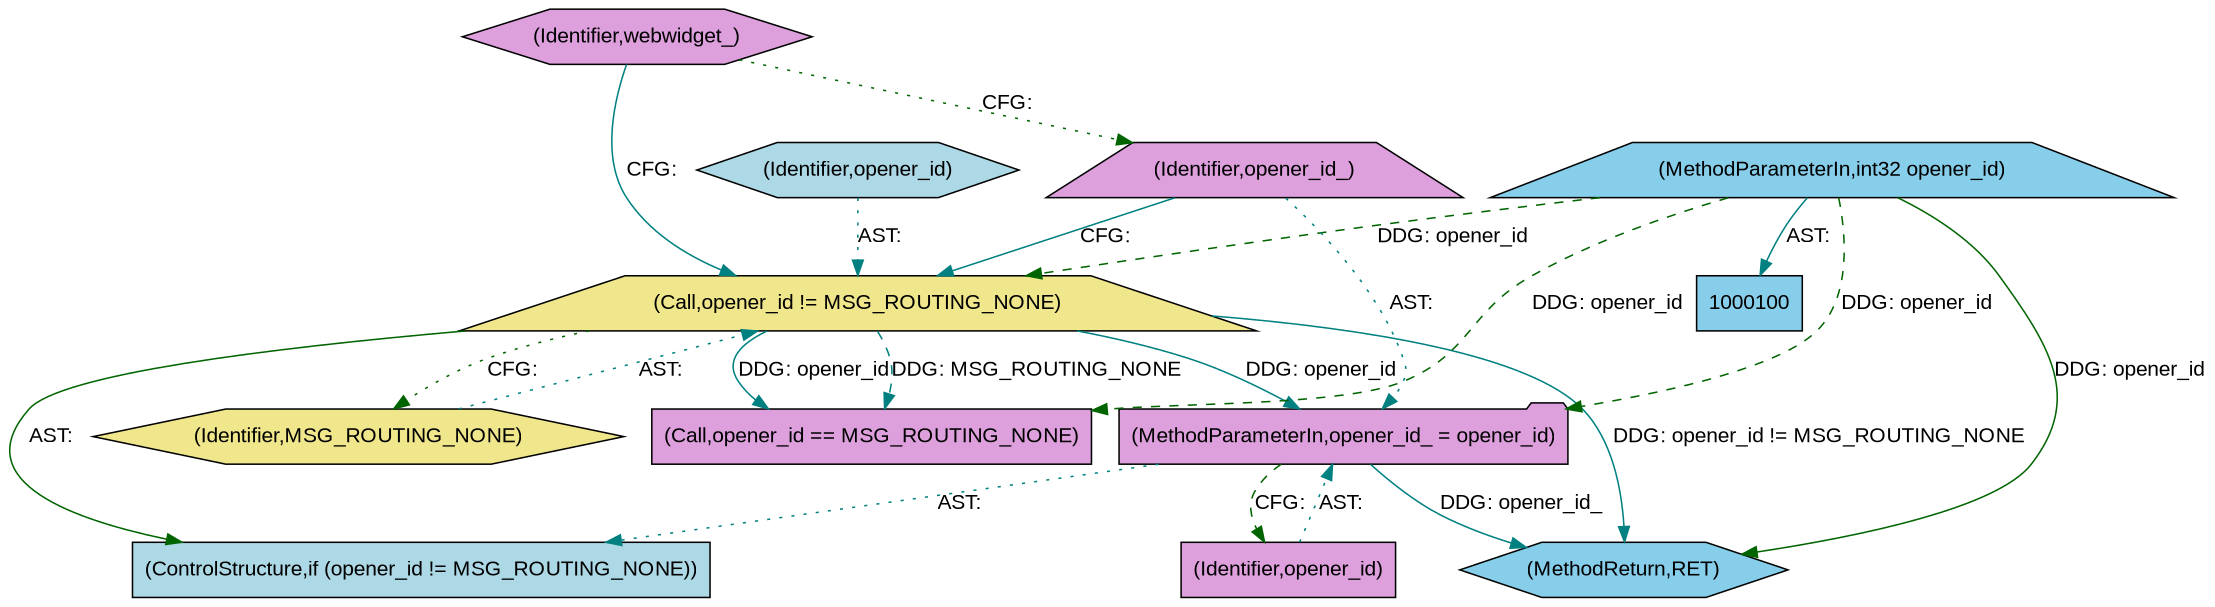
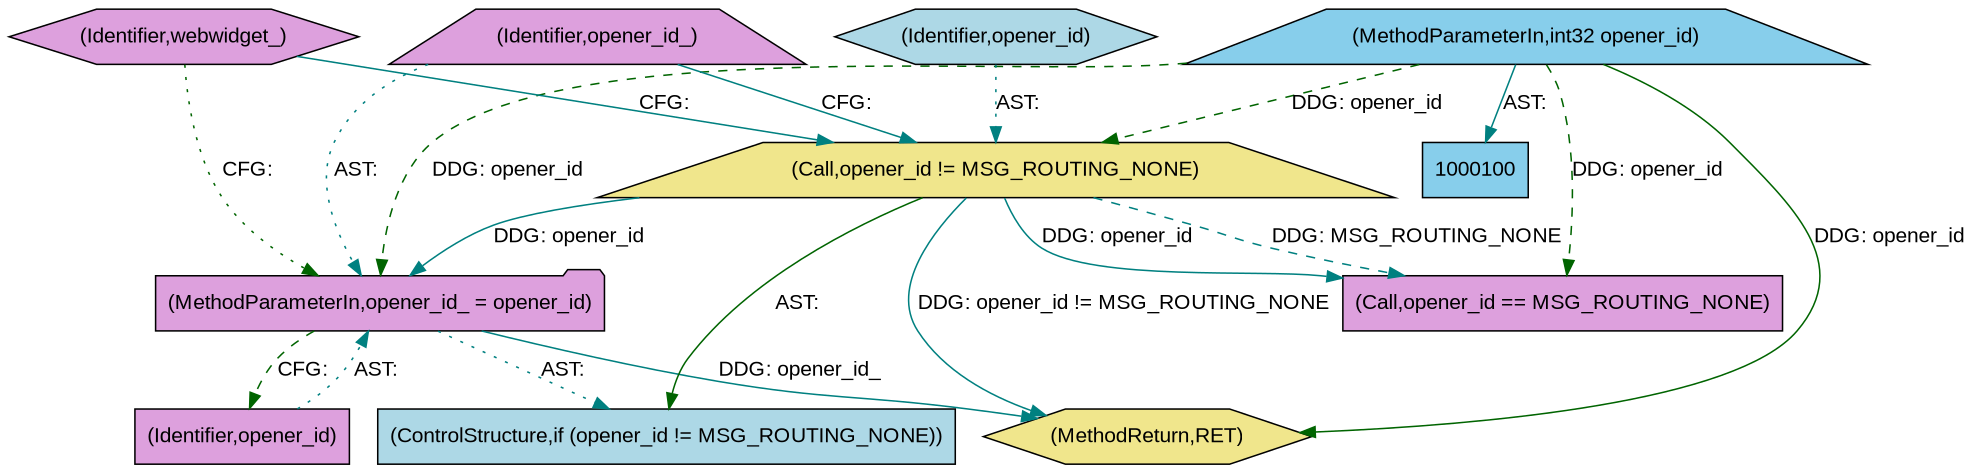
edge "(Identifier,webwidget_)" -> "(Identifier,opener_id_)": now "(Identifier,webwidget_)" -> "(MethodParameterIn,opener_id_ = opener_id)"
node "(Identifier,MSG_ROUTING_NONE)": removed
node "(MethodReturn,RET)": fillcolor skyblue -> khaki
